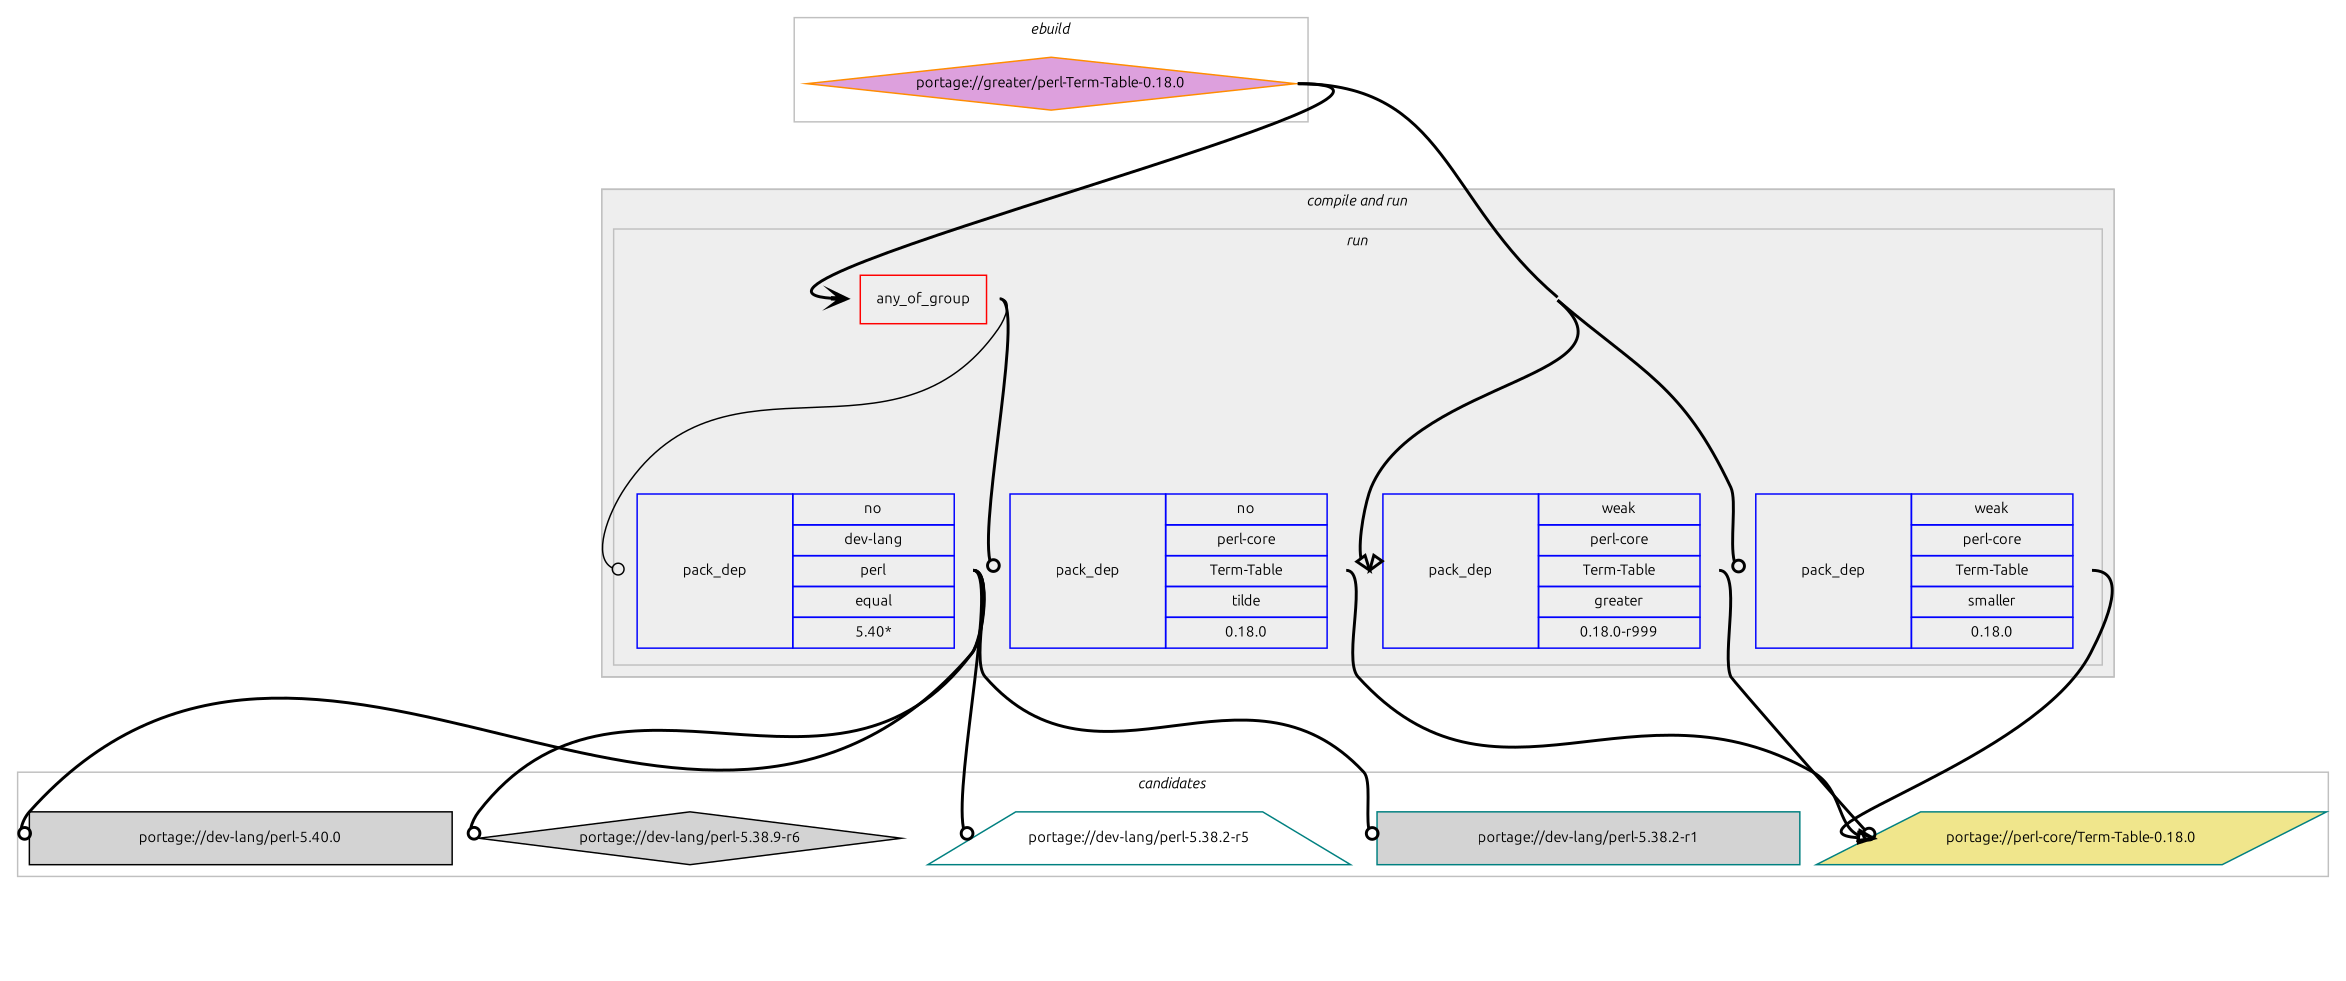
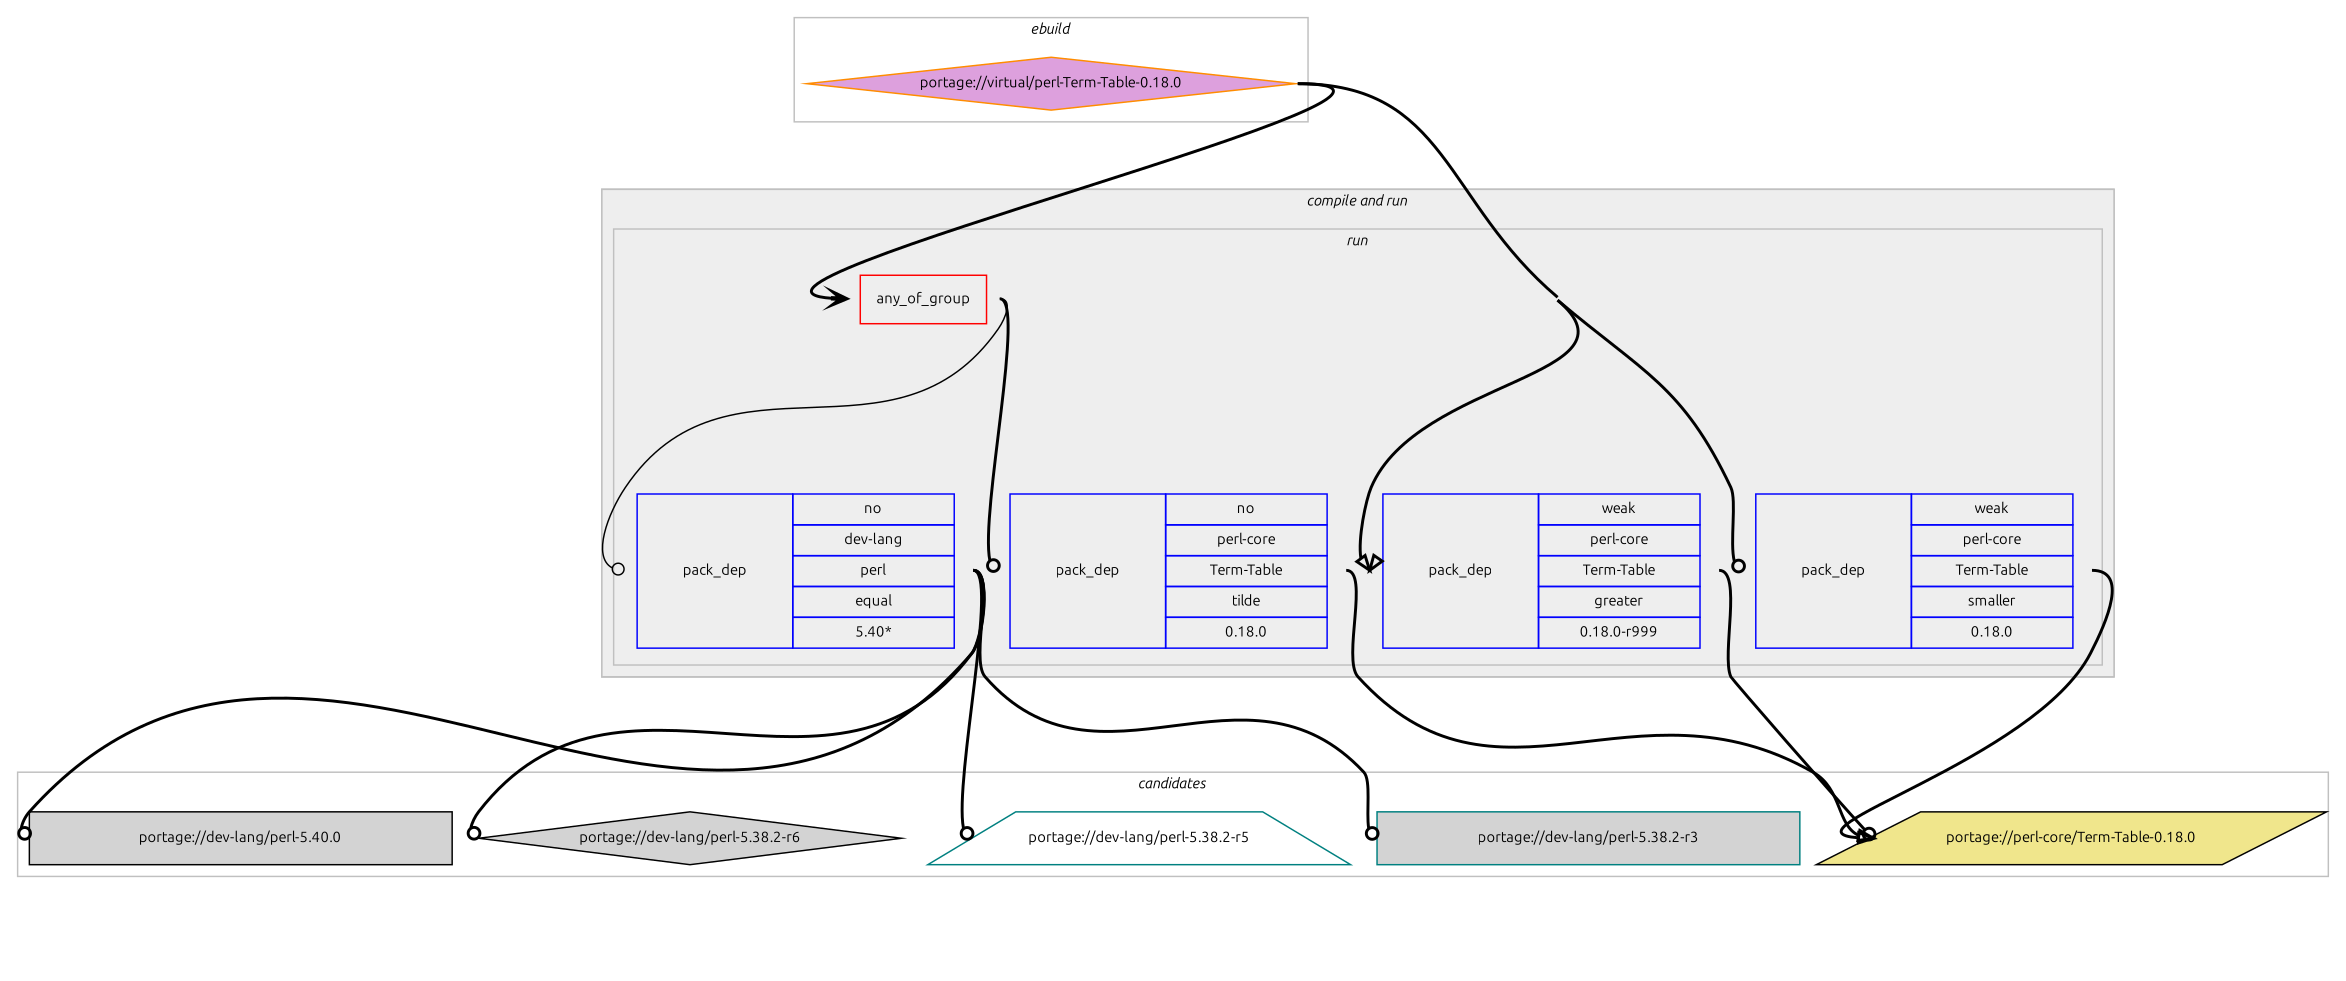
node "portage://greater/perl-Term-Table-0.18.0": label "portage://greater/perl-Term-Table-0.18.0" -> "portage://virtual/perl-Term-Table-0.18.0"
node "portage://dev-lang/perl-5.38.9-r6": label "portage://dev-lang/perl-5.38.9-r6" -> "portage://dev-lang/perl-5.38.2-r6"
node "portage://dev-lang/perl-5.38.2-r1": label "portage://dev-lang/perl-5.38.2-r1" -> "portage://dev-lang/perl-5.38.2-r3"
node "portage://perl-core/Term-Table-0.18.0": color teal -> black
